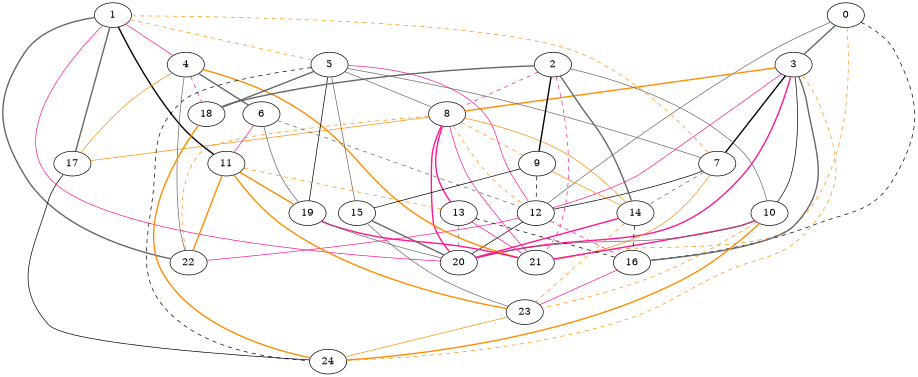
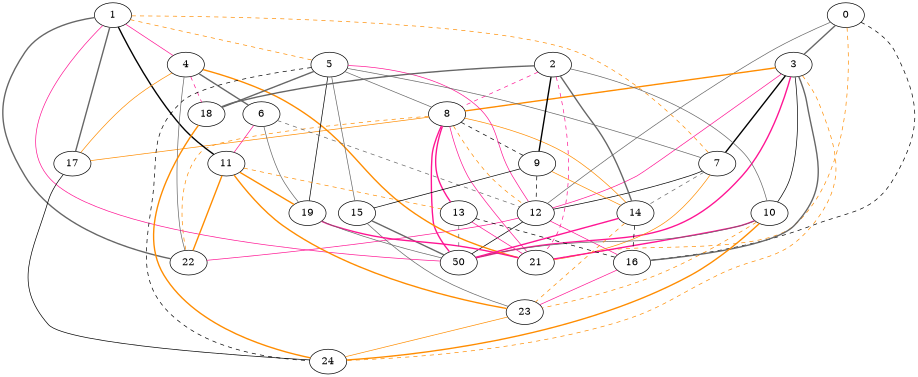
edge "8" -- "9": color darkorange -> black
edge "12" -- "16": style dashed -> solid
node "20": label "20" -> "50"
